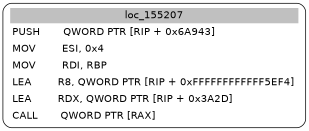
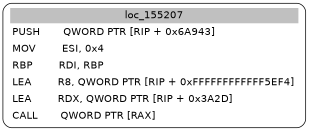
node "loc_155207": text "MOV        RDI, RBP" -> "RBP        RDI, RBP"
